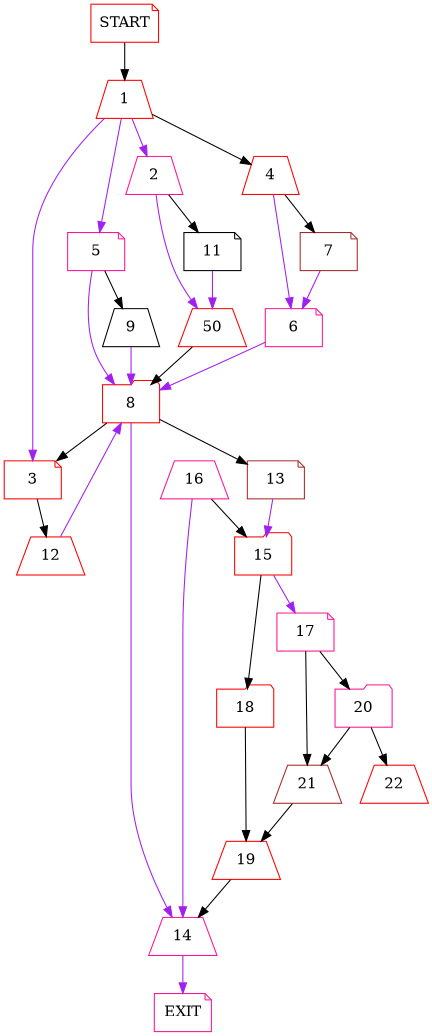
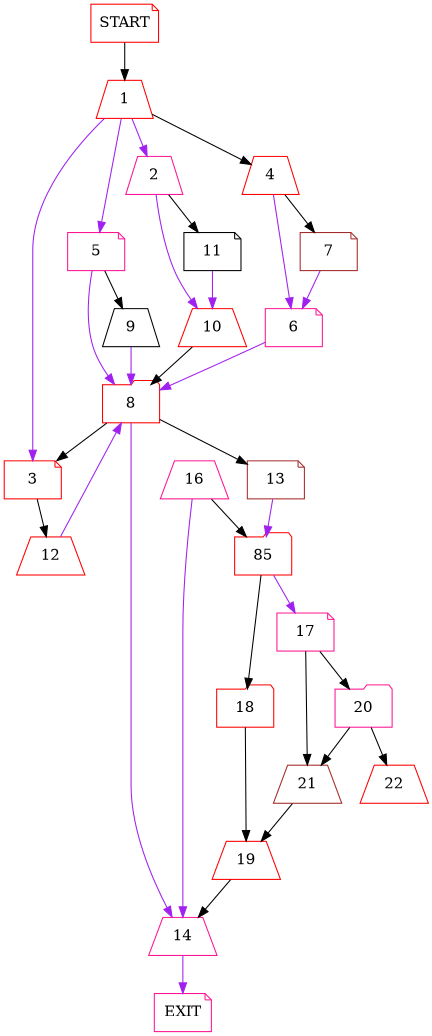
node "50": label "50" -> "10"
node "15": label "15" -> "85"
